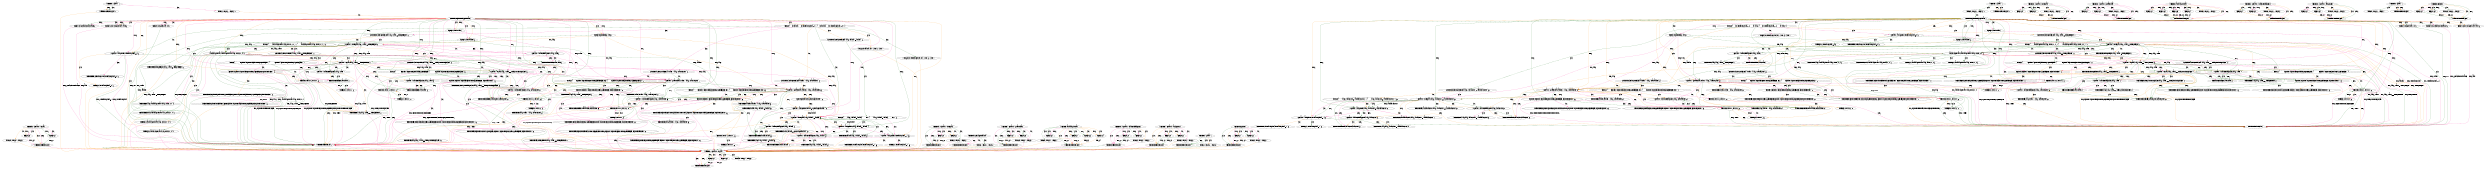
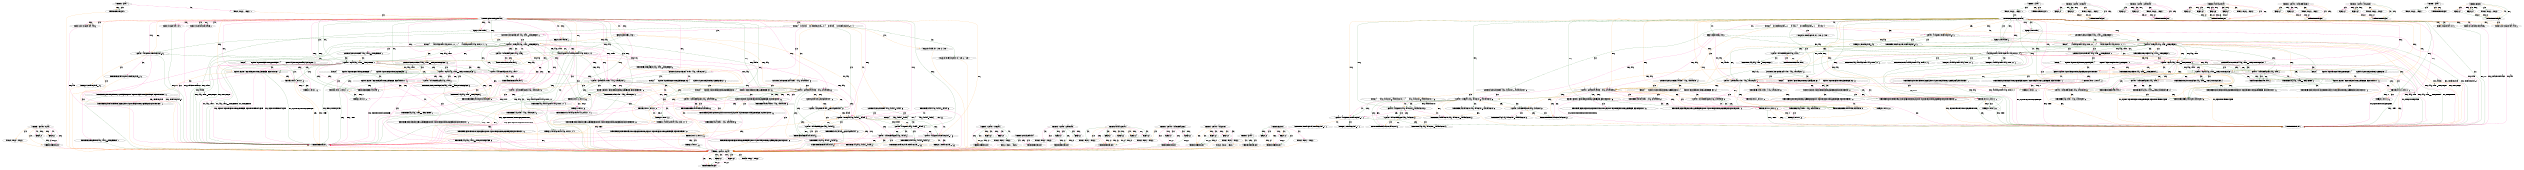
edge "(IDENTIFIER,fork_id,drbg->fork_id = fork_id)" -> "(<operator>.notEquals,drbg->fork_id != fork_id)": now "(CONTROL_STRUCTURE,IF,if (drbg->fork_id != fork_id))" -> "(<operator>.notEquals,drbg->fork_id != fork_id)"
